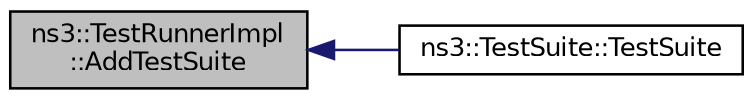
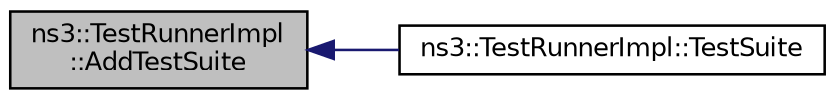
node "ns3::TestSuite::TestSuite": label "ns3::TestSuite::TestSuite" -> "ns3::TestRunnerImpl::TestSuite"
